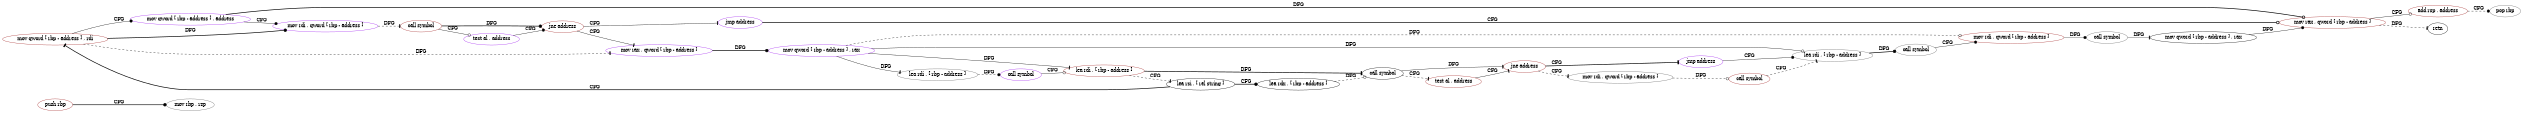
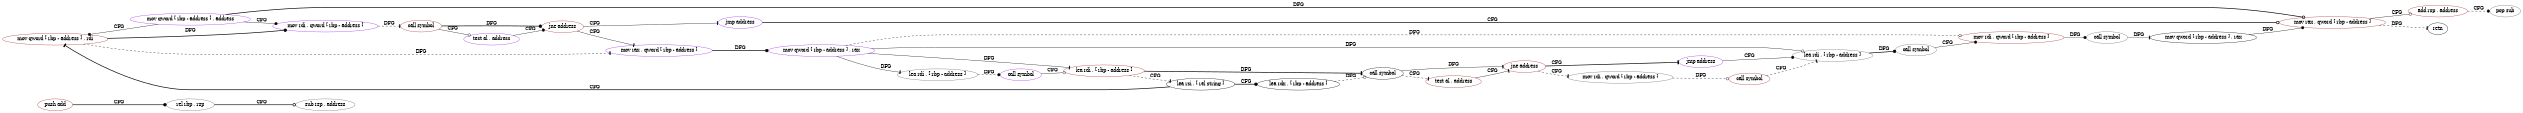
node "pop rbp": label "pop rbp" -> "pop sub"
edge "mov qword [ rbp - address ] , rdi" -> "mov qword [ rbp - address ] , address": reversed
node "push rbp": label "push rbp" -> "push add"
node "mov rbp , rsp": label "mov rbp , rsp" -> "rel rbp , rsp"
node "sub rsp , address": added
